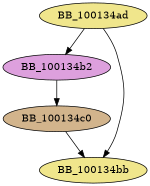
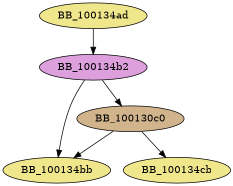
edge "BB_100134ad" -> "BB_100134bb": now "BB_100134b2" -> "BB_100134bb"
node "BB_100134c0": label "BB_100134c0" -> "BB_100130c0"
node "BB_100134cb": added
